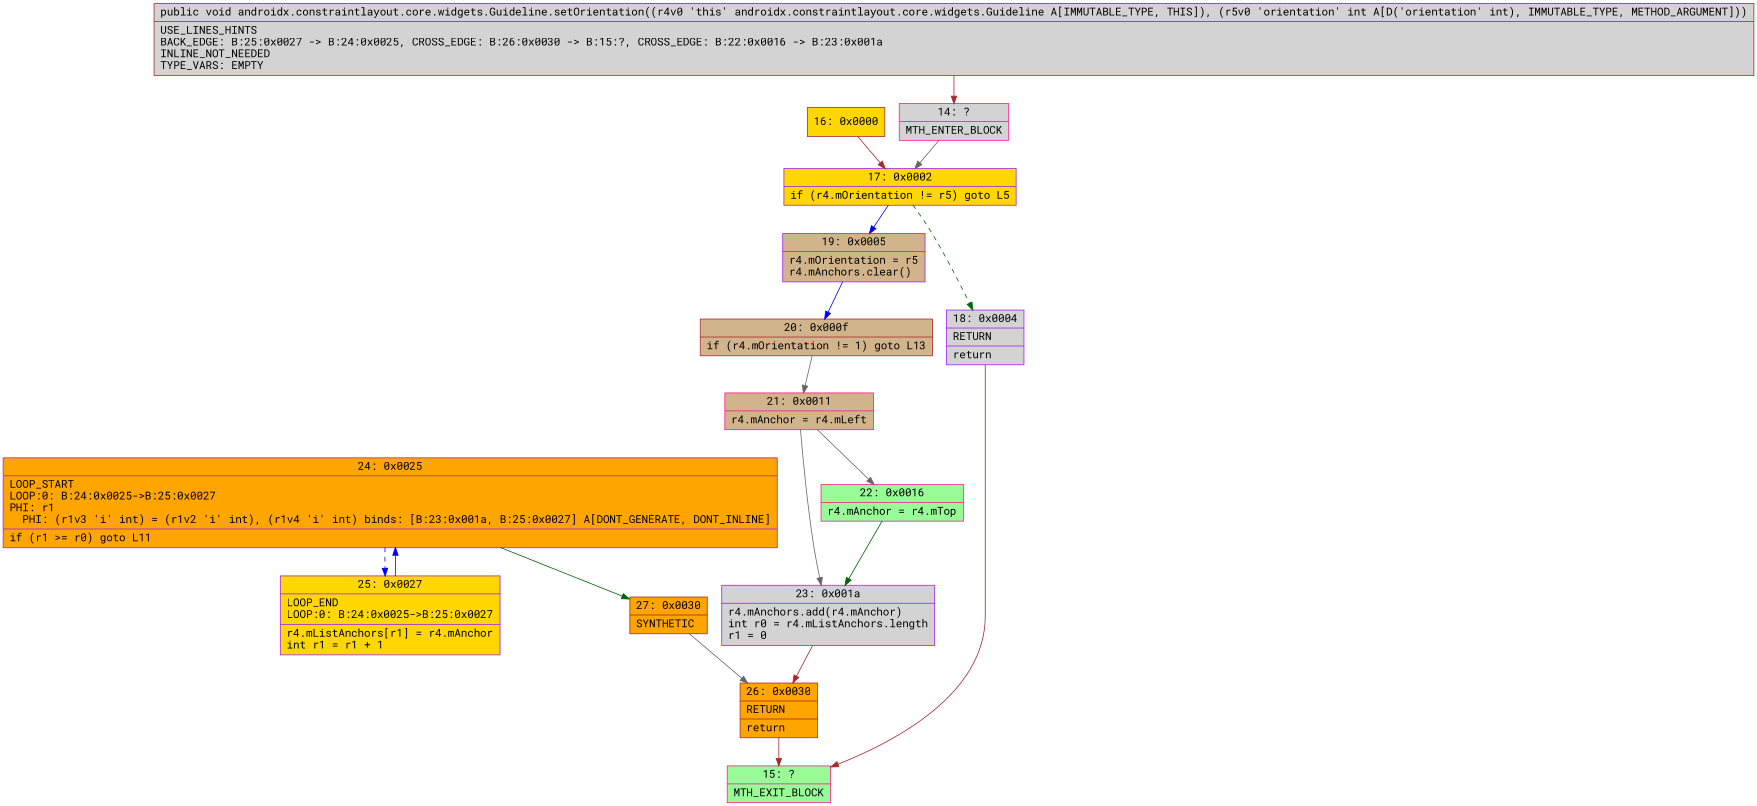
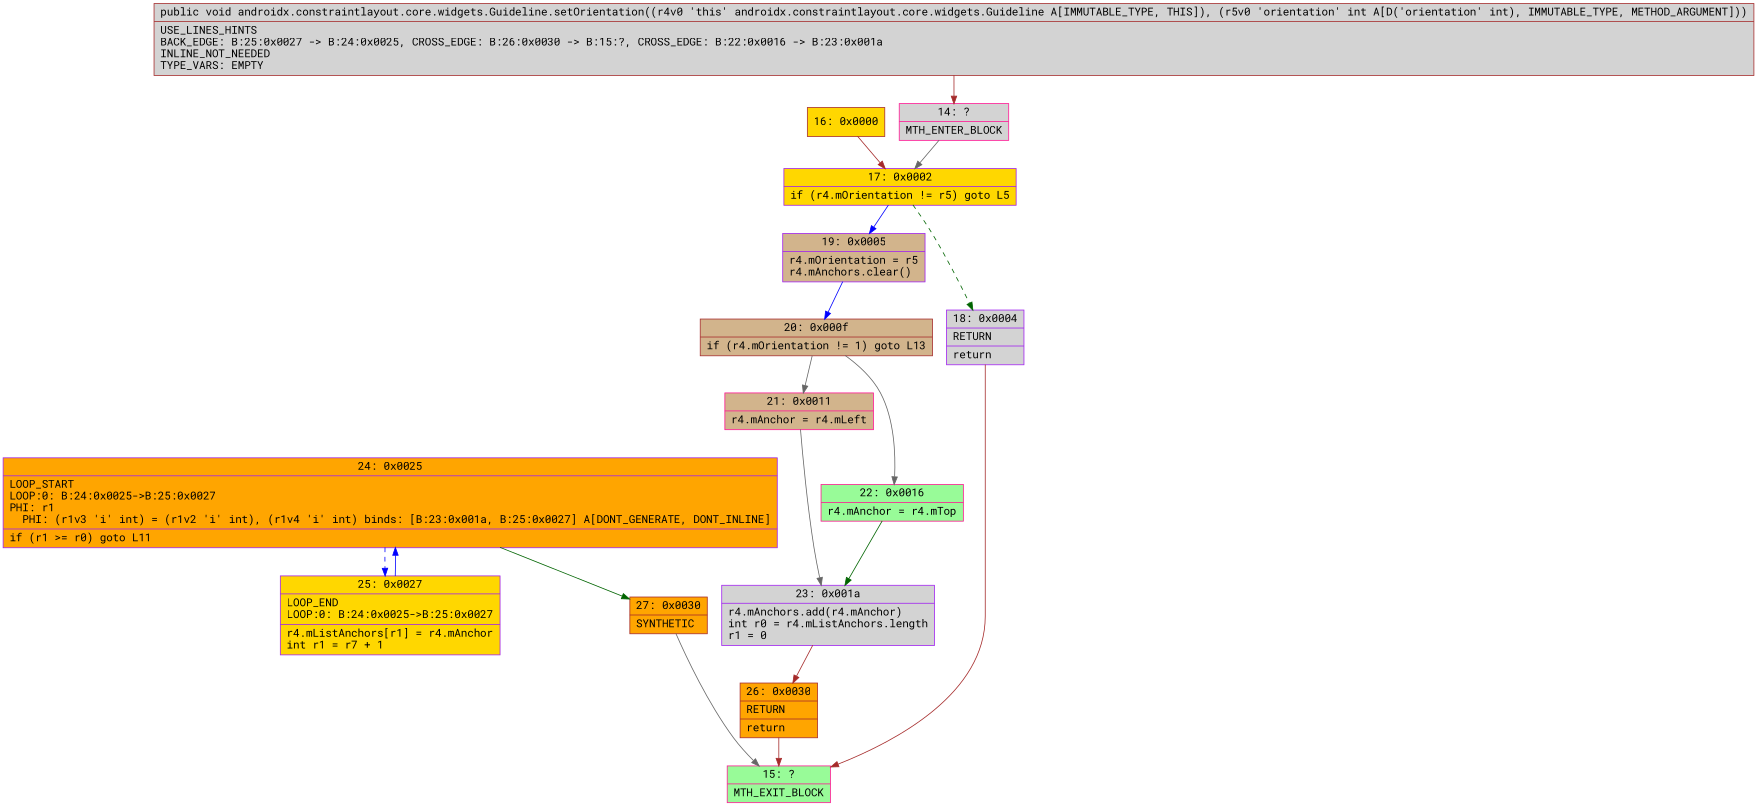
edge "21: 0x0011" -> "22: 0x0016": now "20: 0x000f" -> "22: 0x0016"
node "25: 0x0027": text "int r1 = r1 + 1" -> "int r1 = r7 + 1"
edge "27: 0x0030" -> "26: 0x0030": now "27: 0x0030" -> "15: ?"
